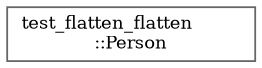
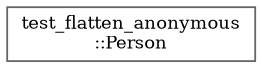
node "test_flatten_flatten ::Person": label "test_flatten_flatten ::Person" -> "test_flatten_anonymous ::Person"
